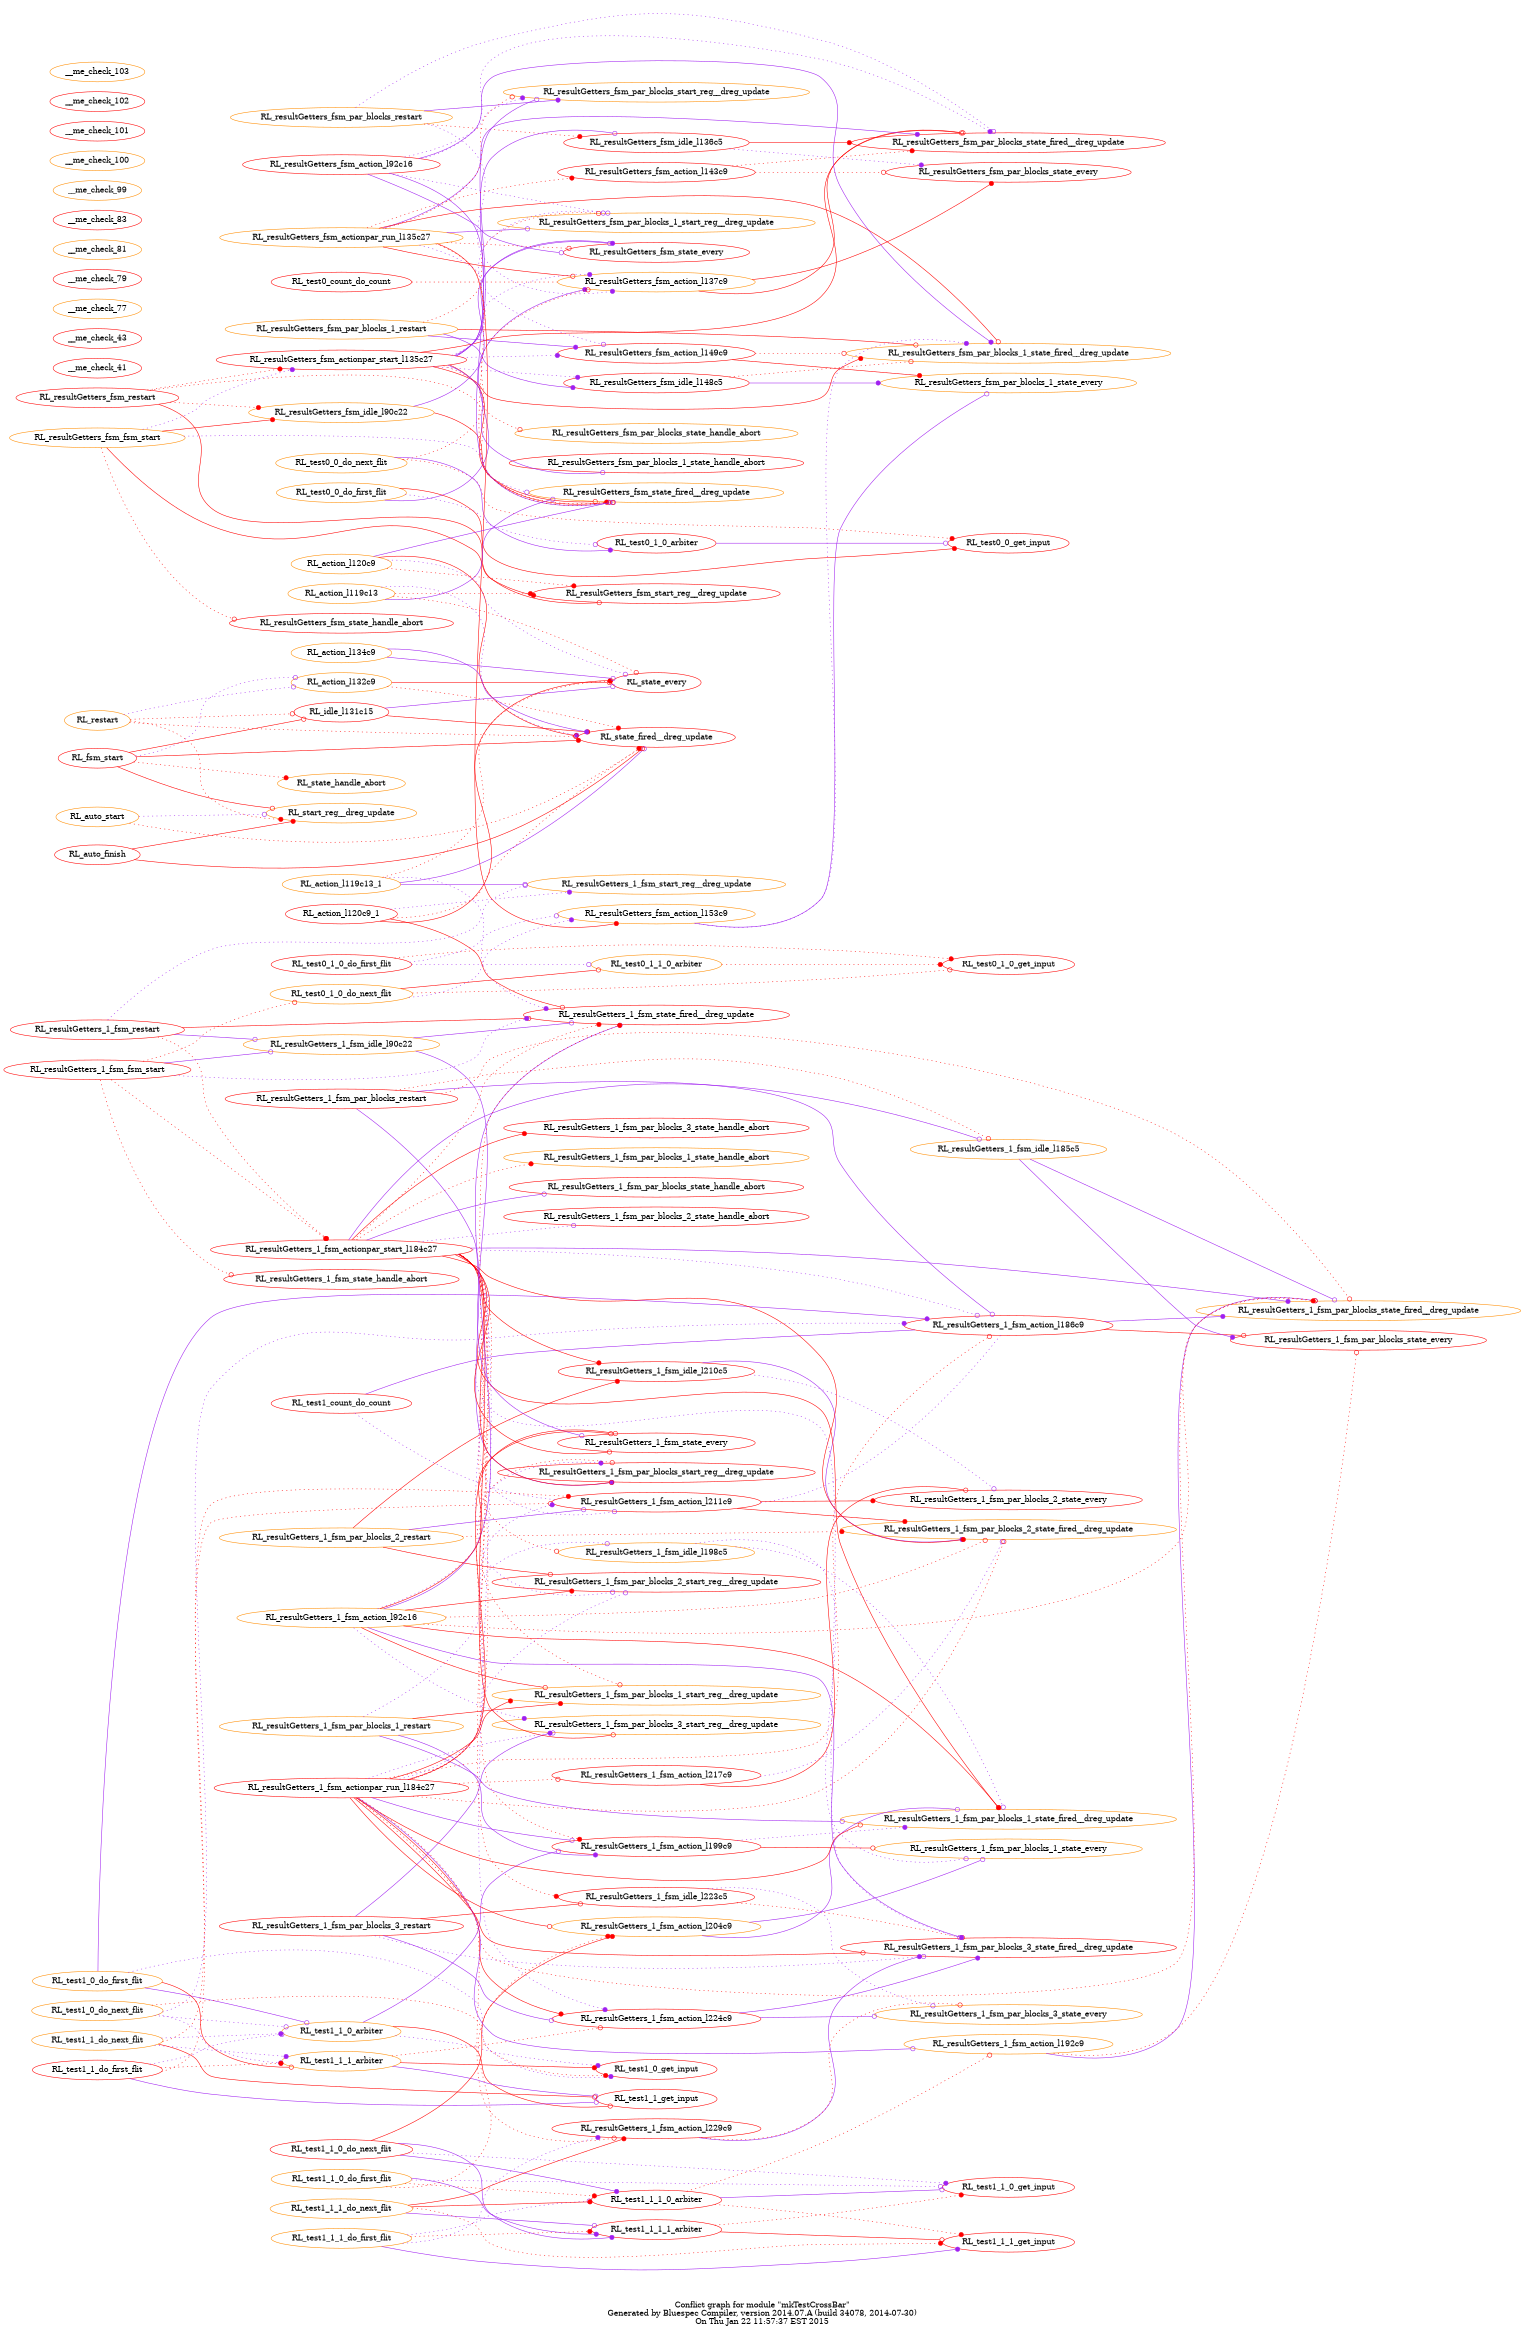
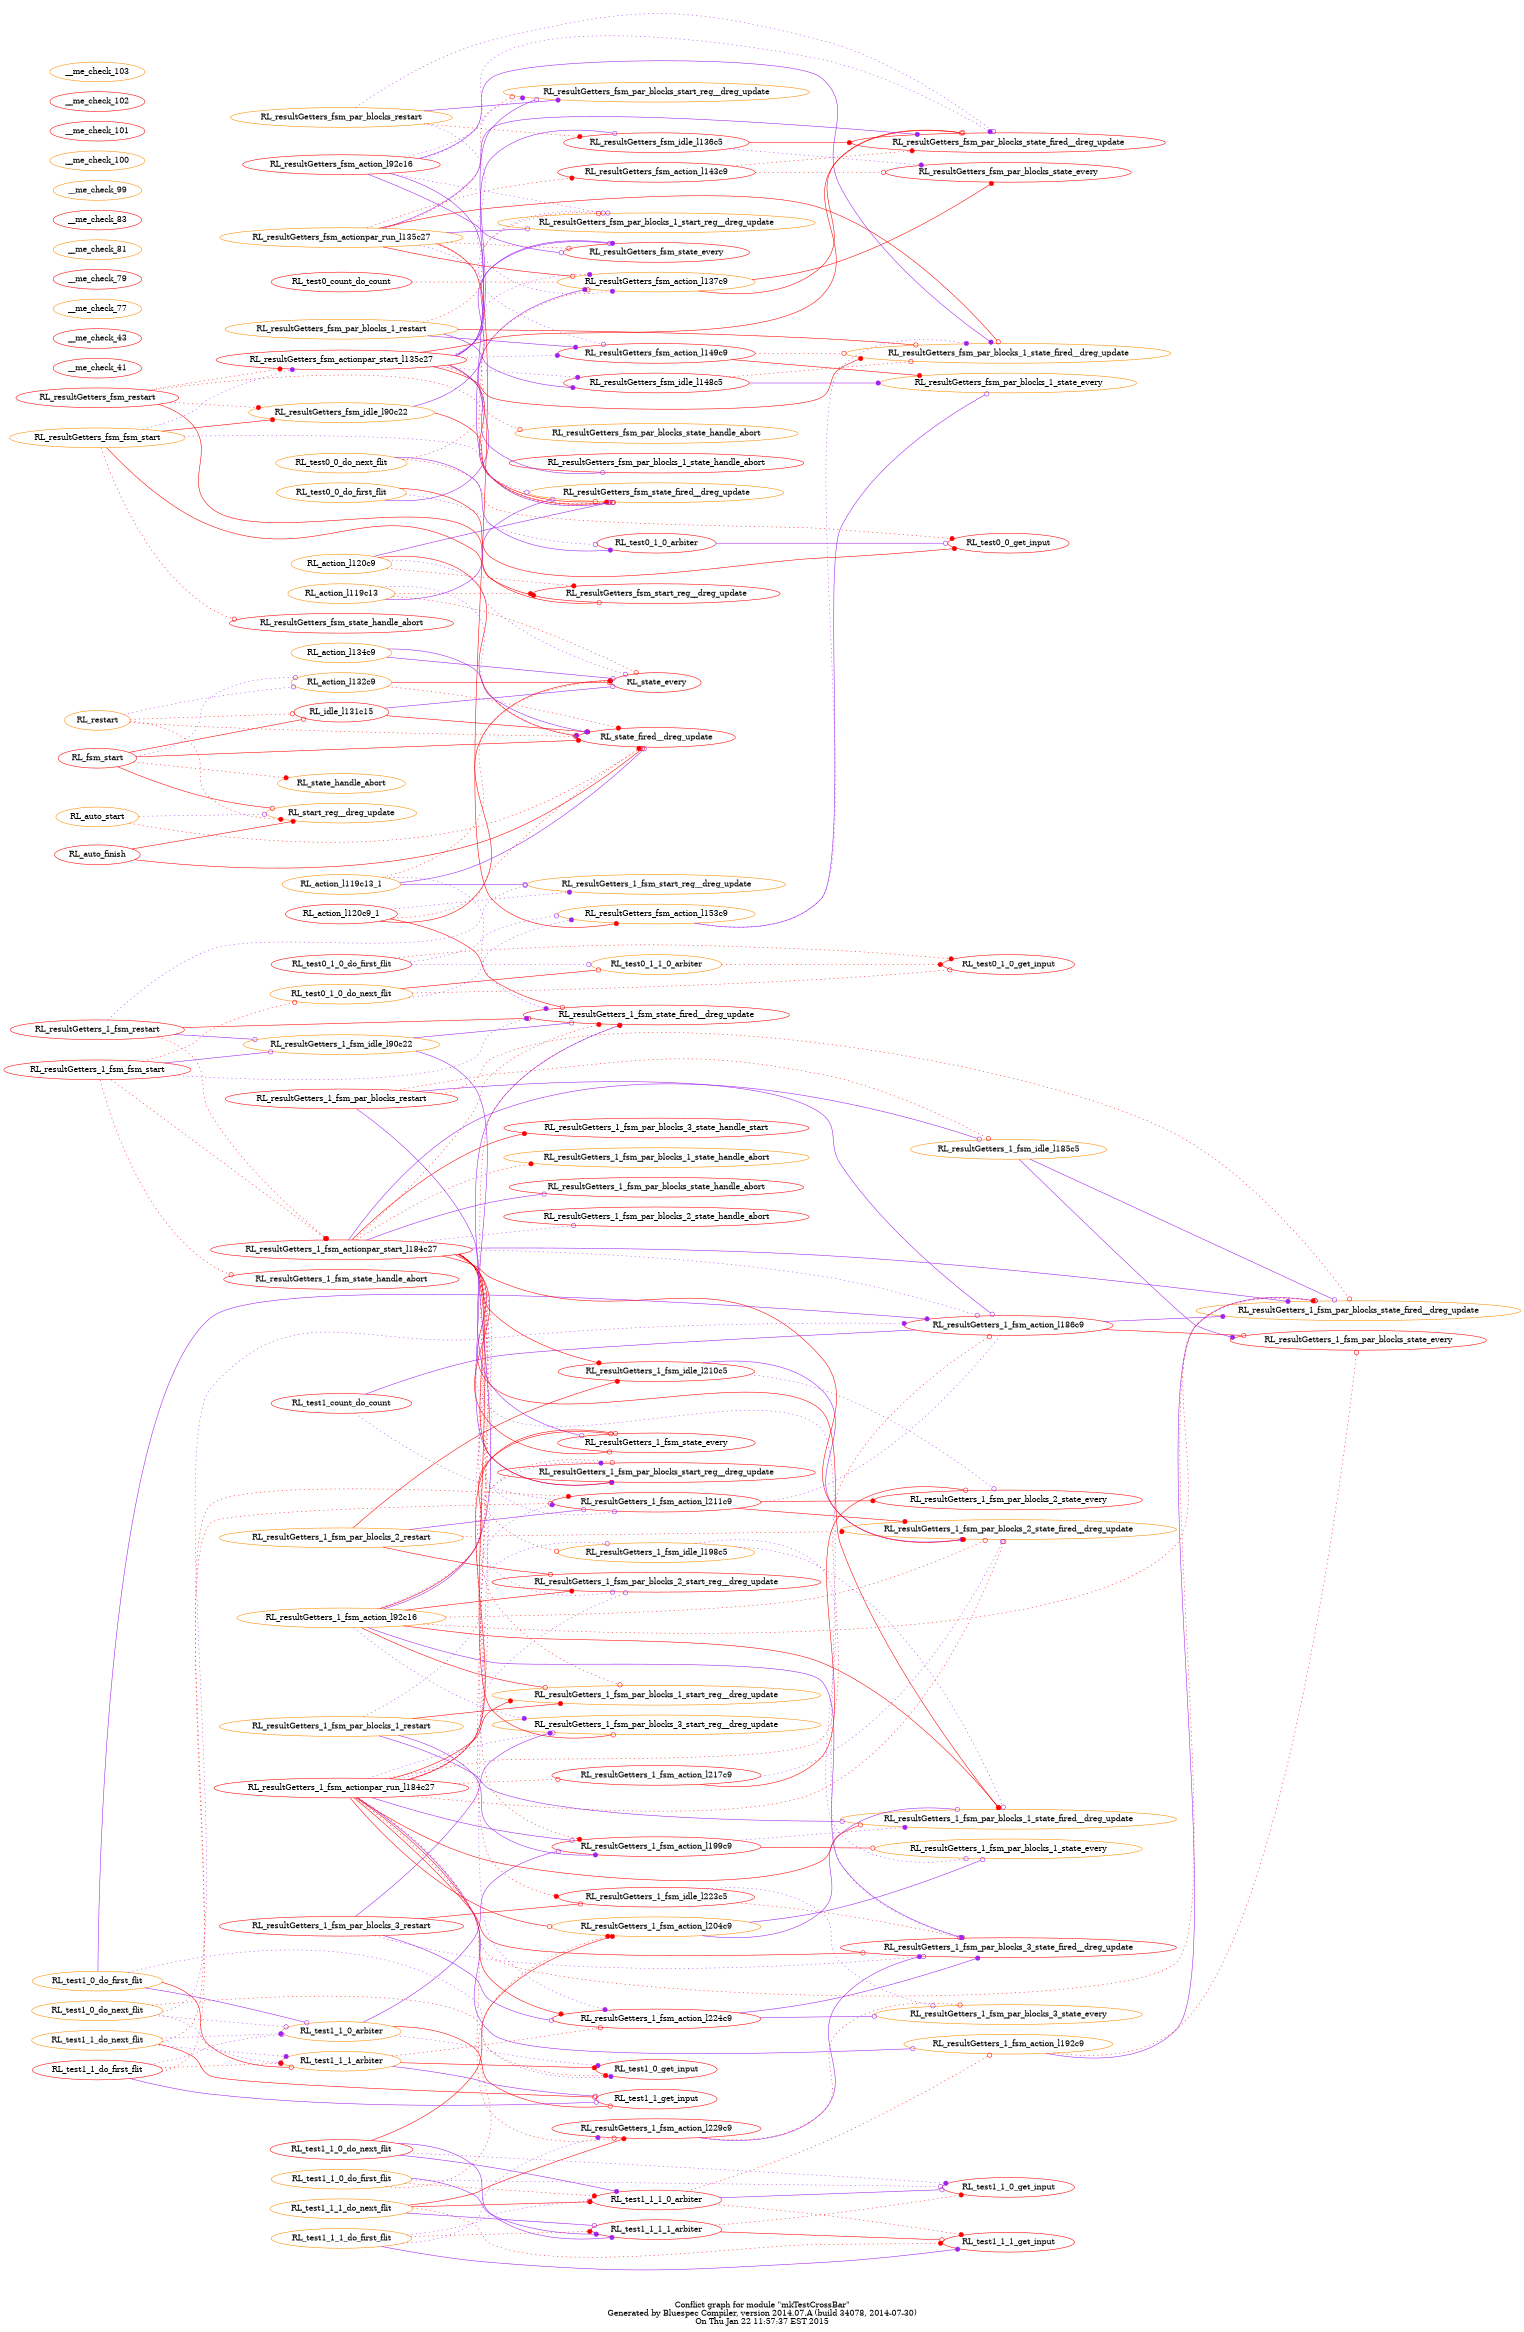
node "RL_resultGetters_1_fsm_par_blocks_3_state_handle_abort": label "RL_resultGetters_1_fsm_par_blocks_3_state_handle_abort" -> "RL_resultGetters_1_fsm_par_blocks_3_state_handle_start"
